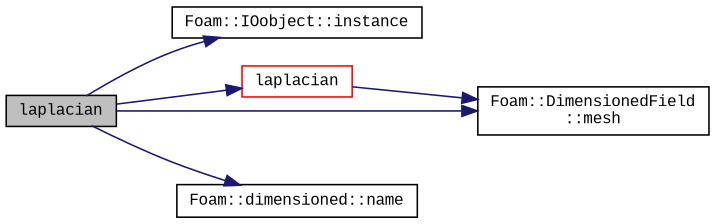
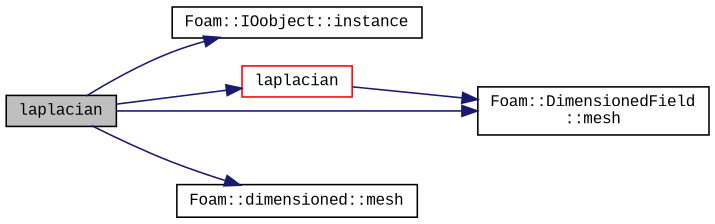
node "Foam::dimensioned::name": label "Foam::dimensioned::name" -> "Foam::dimensioned::mesh"
